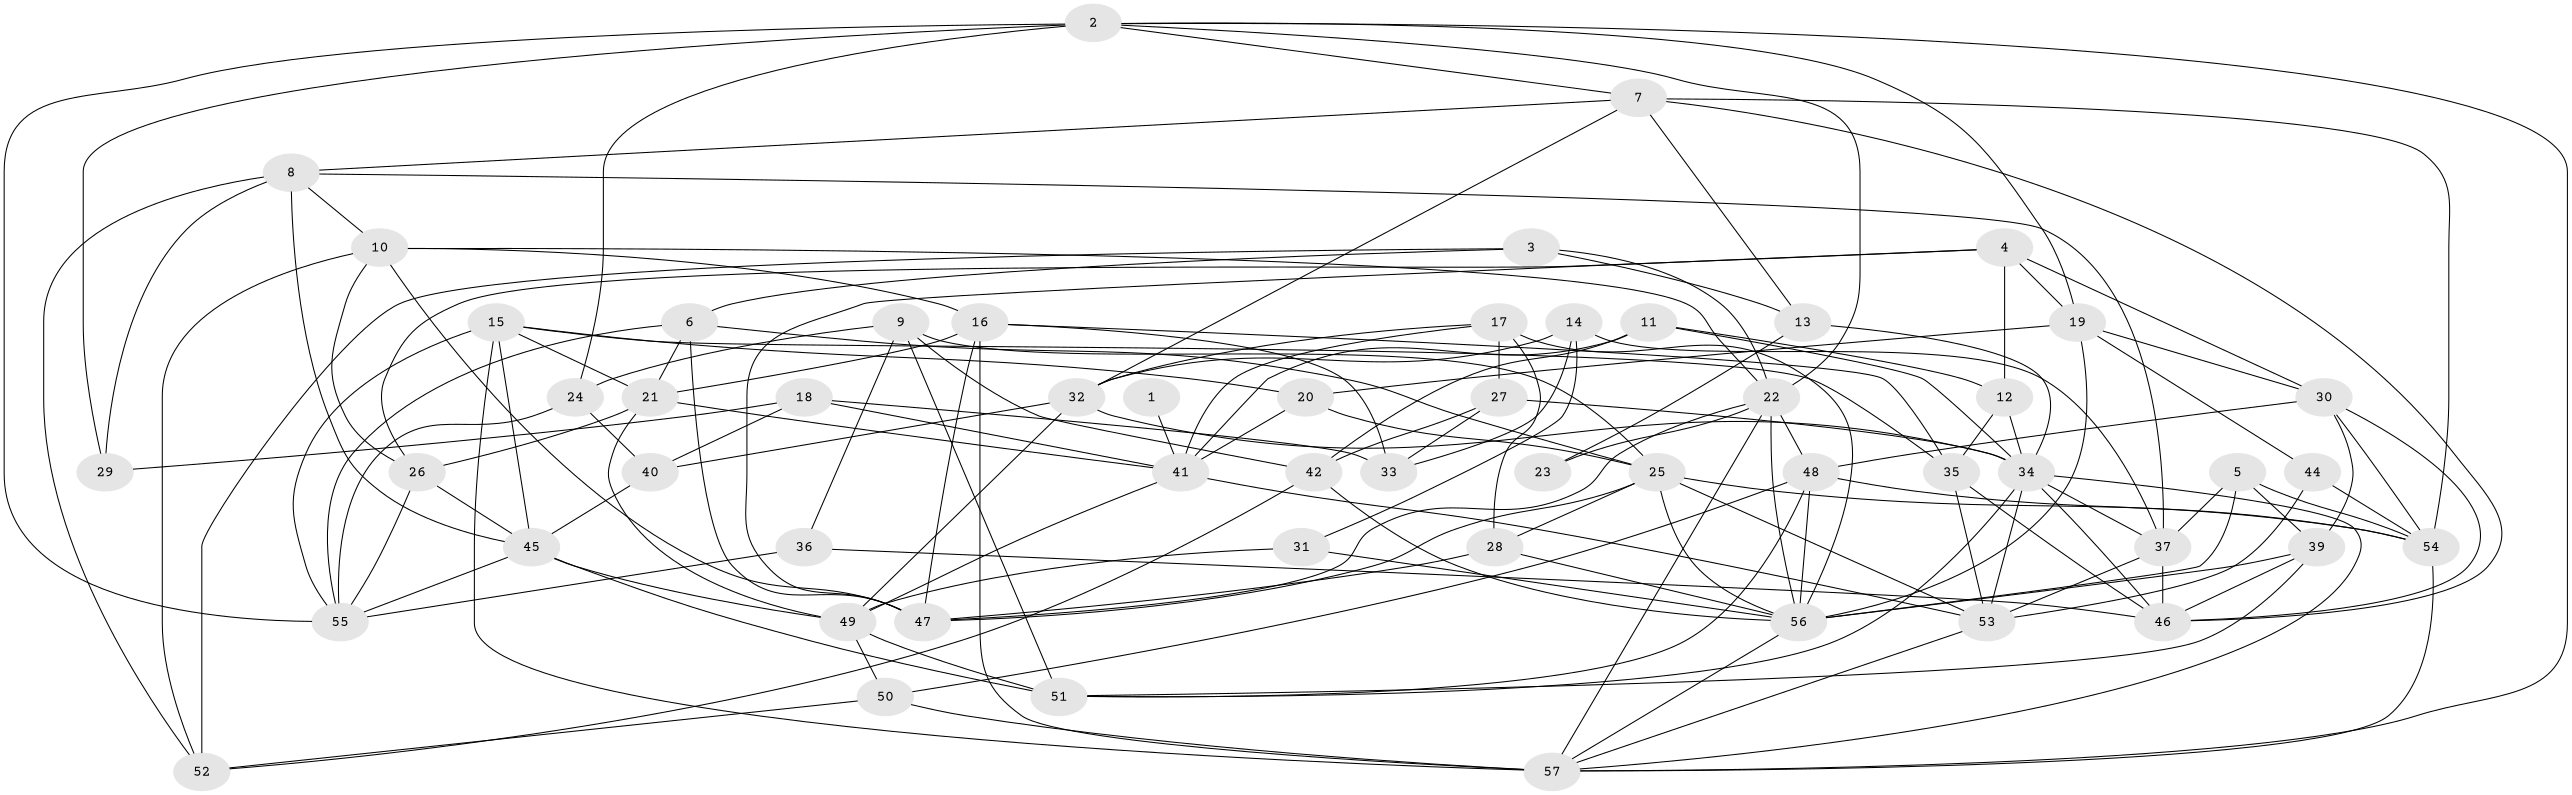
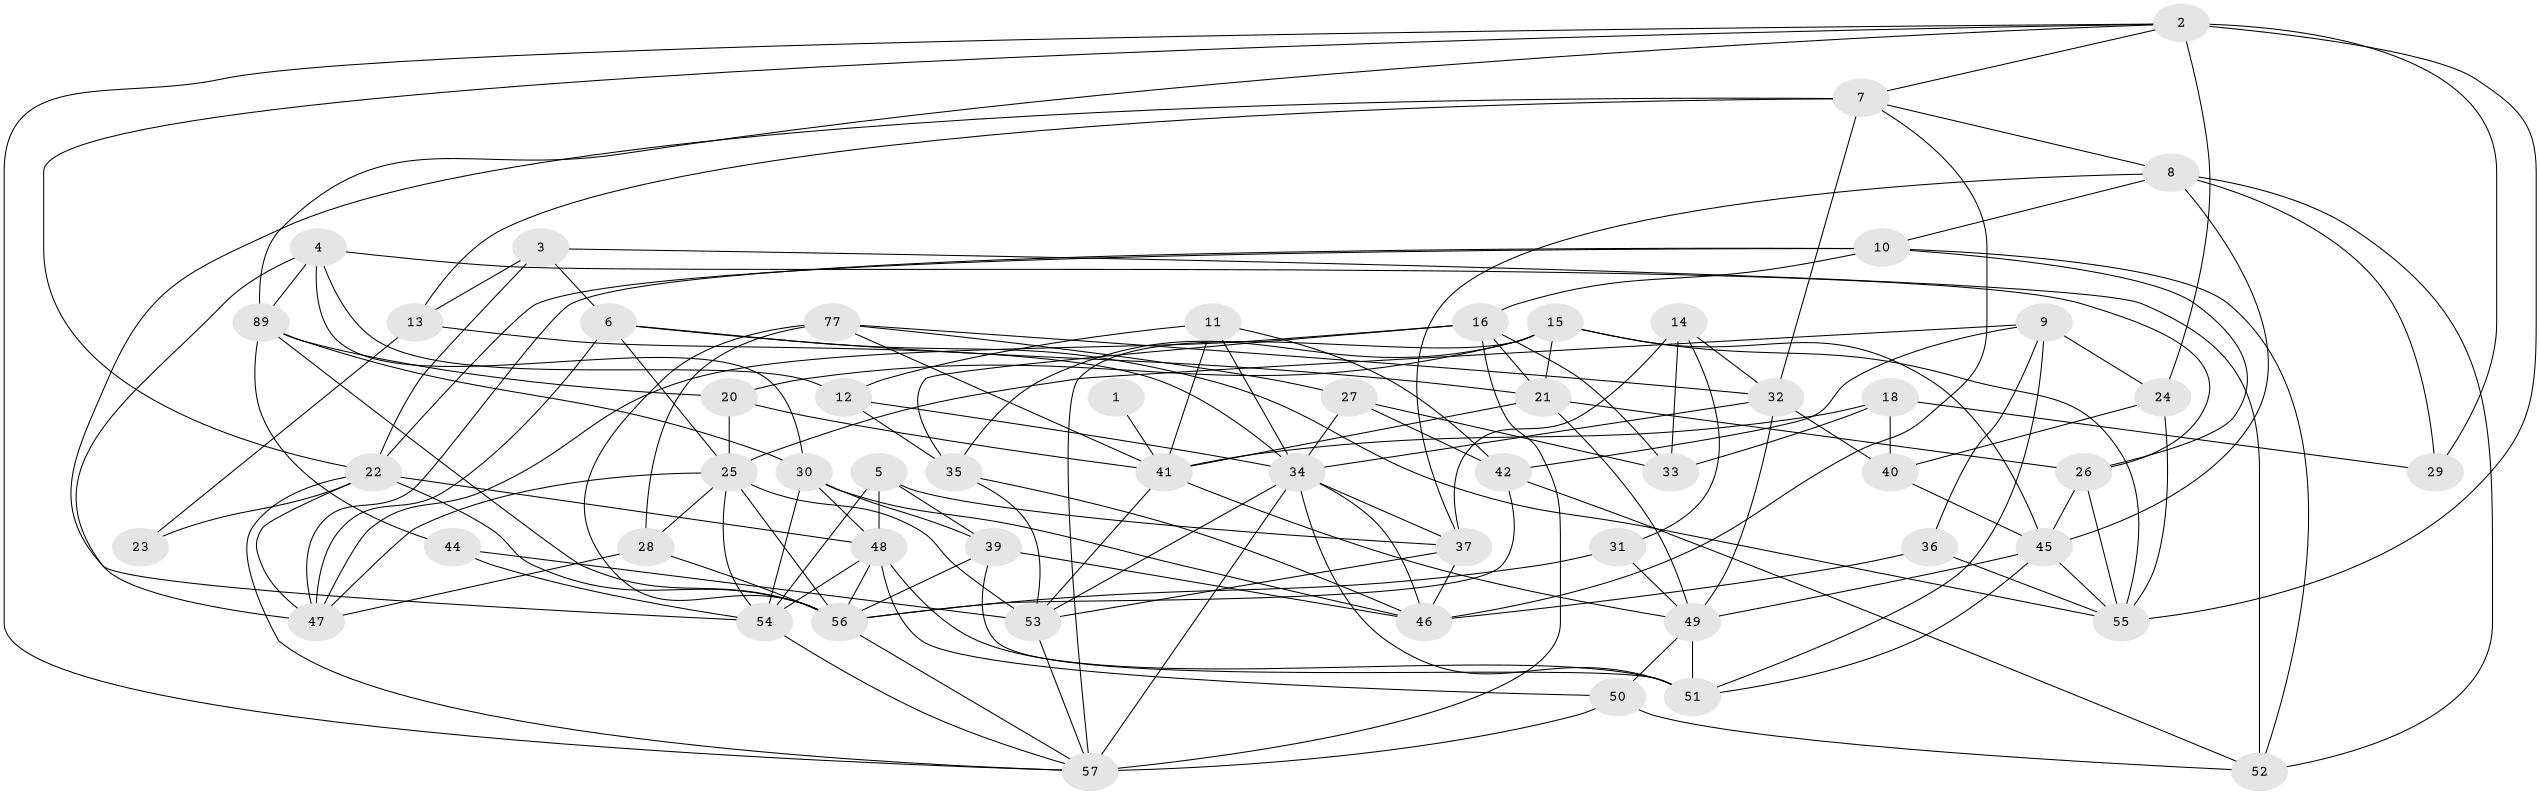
node "17": label "17" -> "77"
node "19": label "19" -> "89"
edge "5" -- "56": now "5" -- "48"
